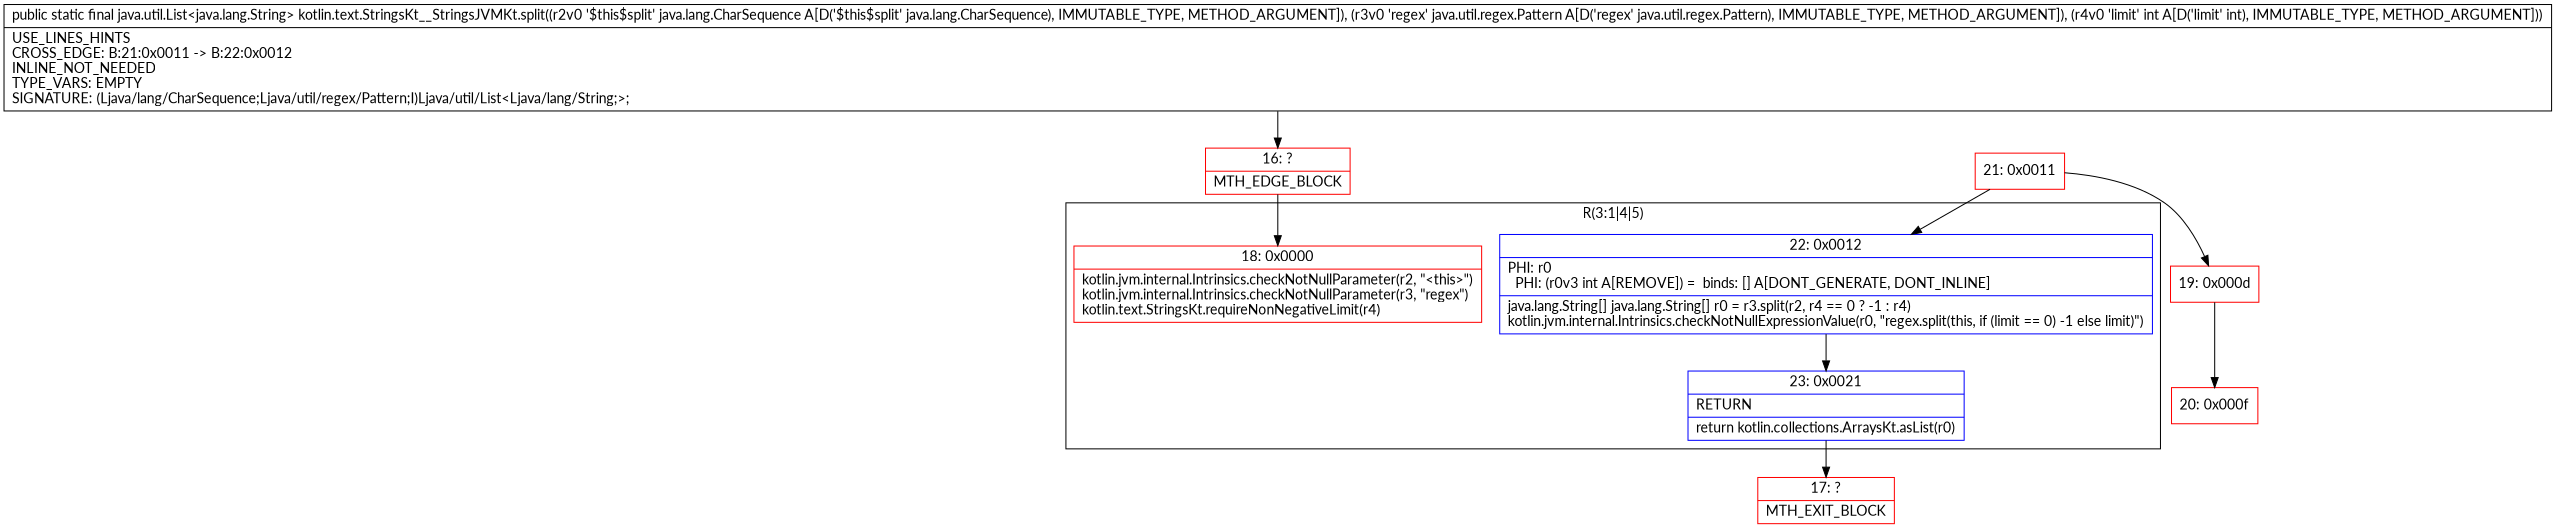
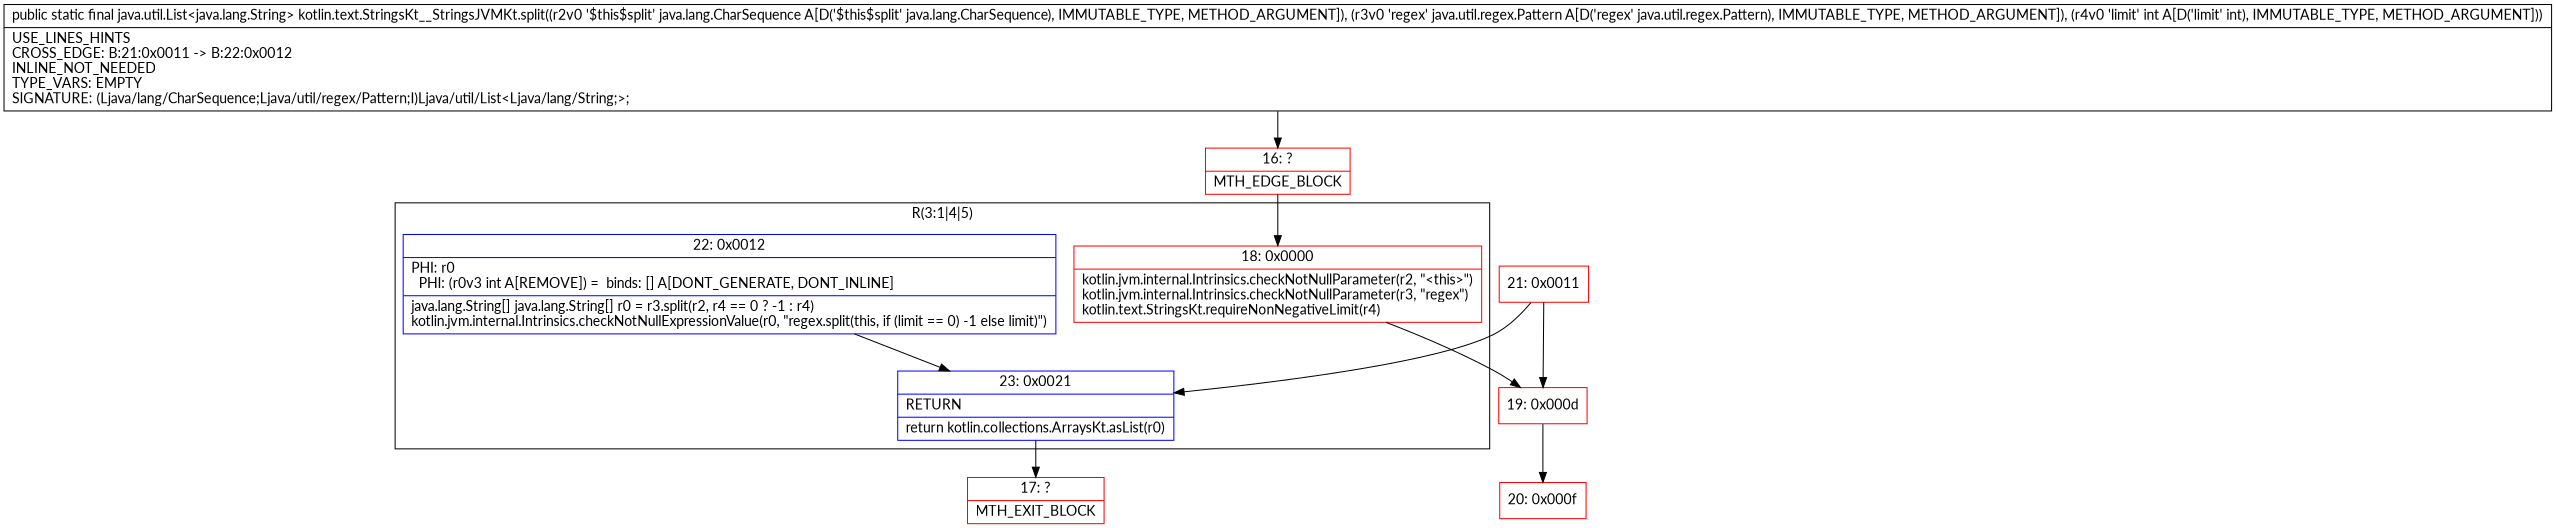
edge "21: 0x0011" -> "22: 0x0012": now "21: 0x0011" -> "23: 0x0021"
edge "18: 0x0000" -> "19: 0x000d": added
